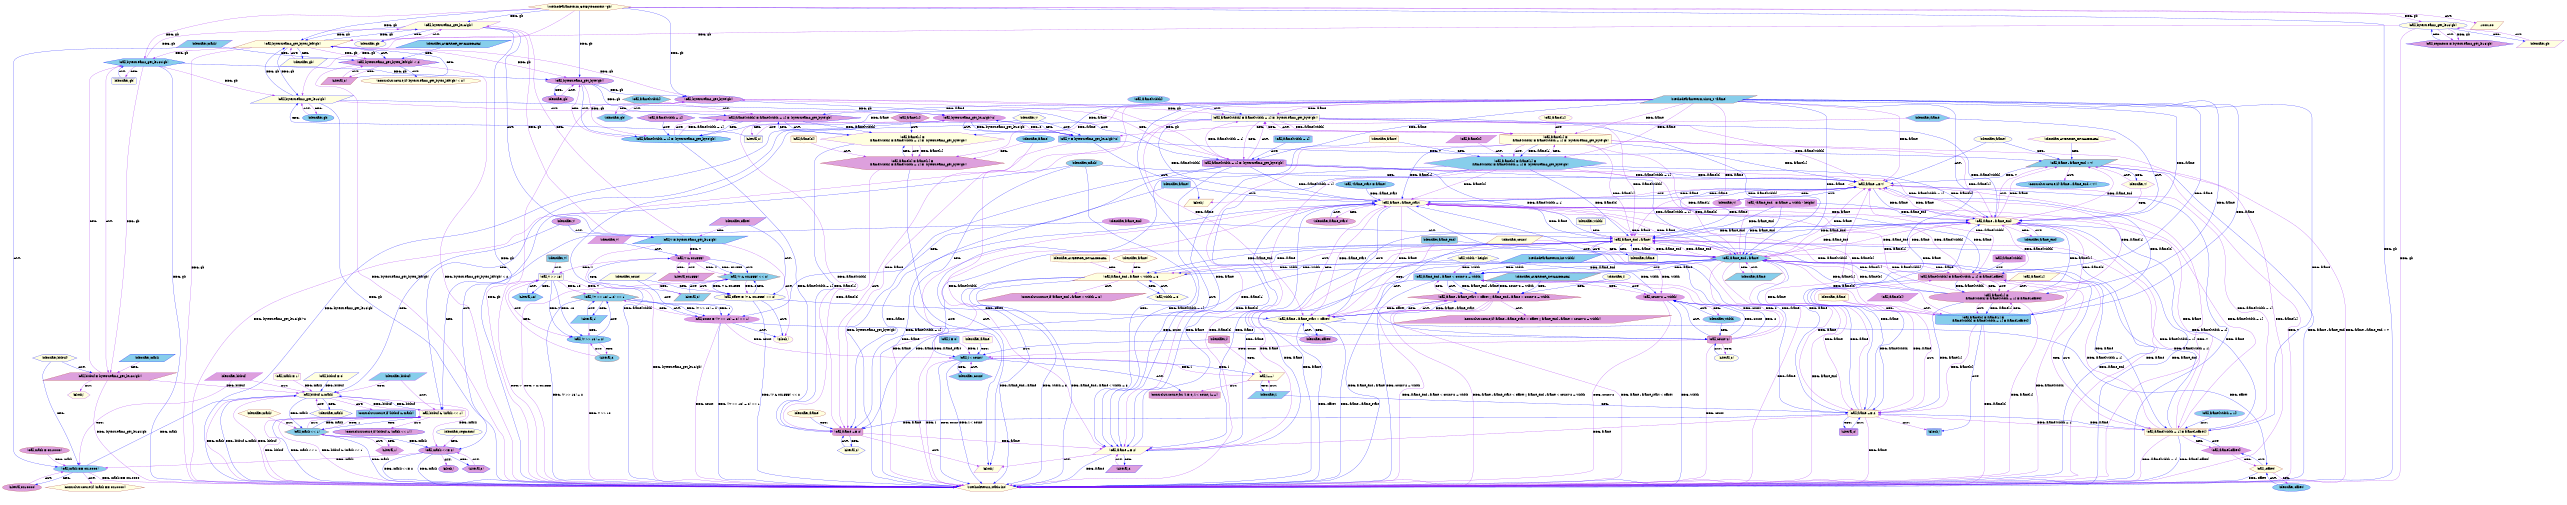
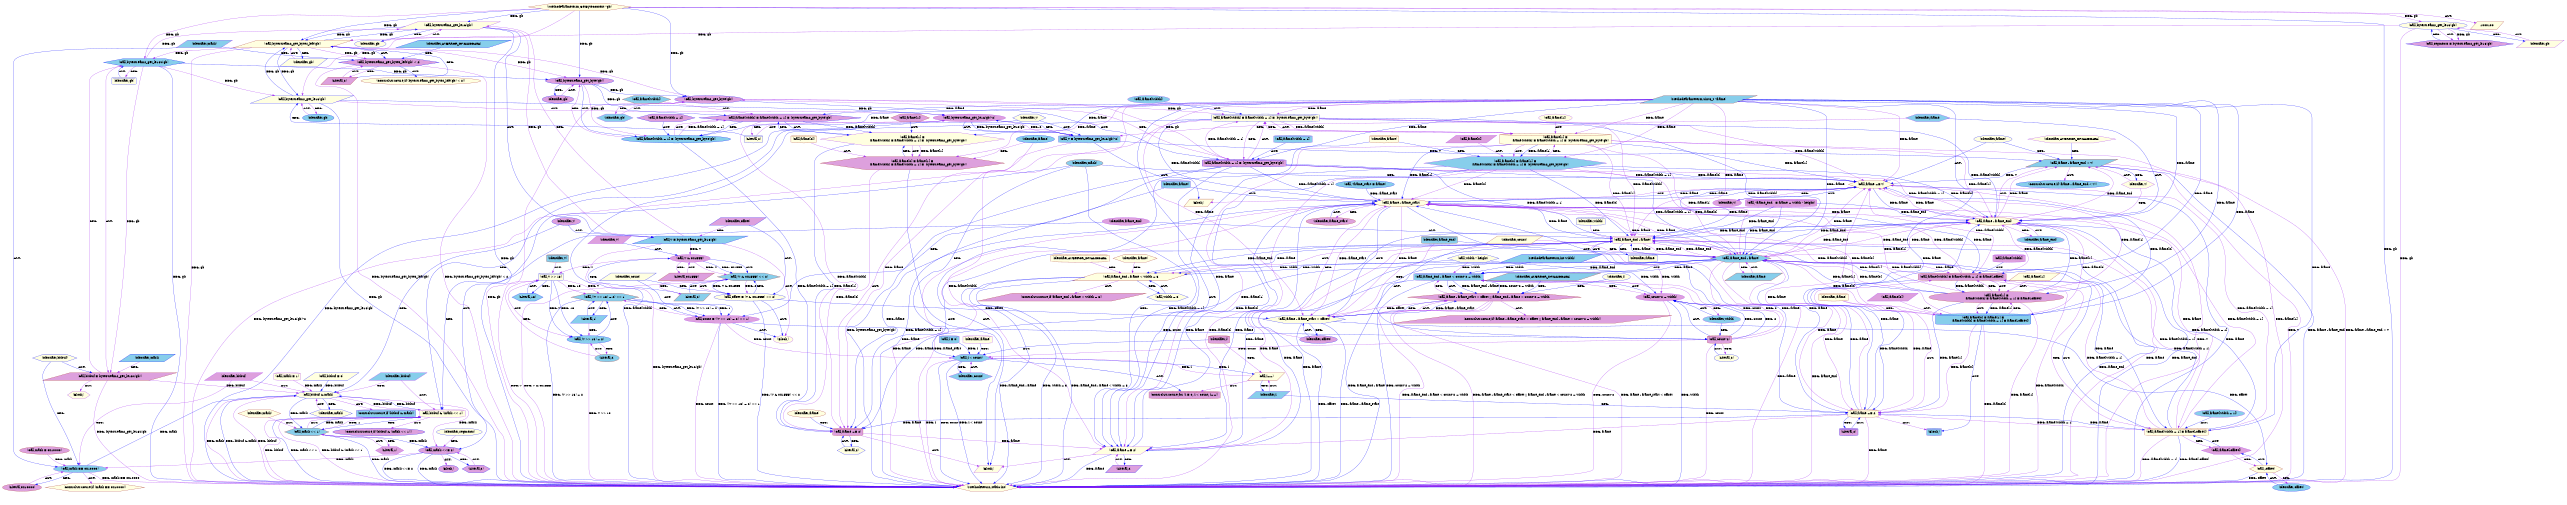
node "(Call,frame - frame_start)": color purple -> brown
edge "(Call,i = 0)" -> "(Call,i < count)": color purple -> blue
